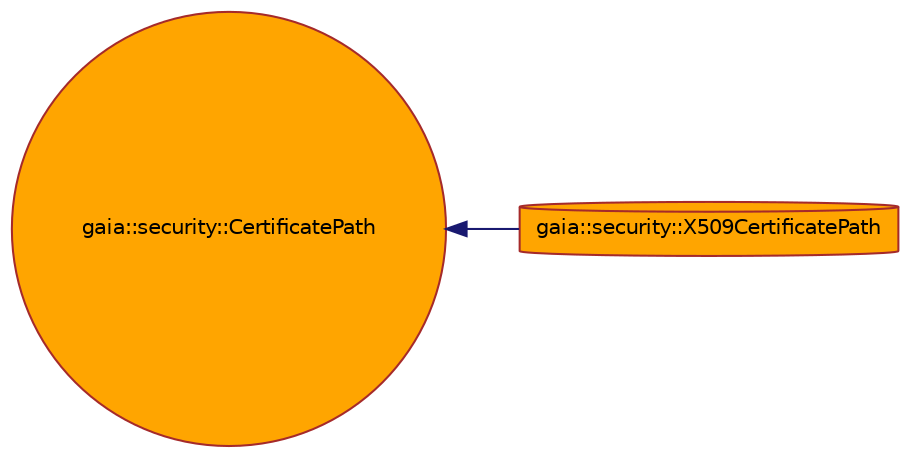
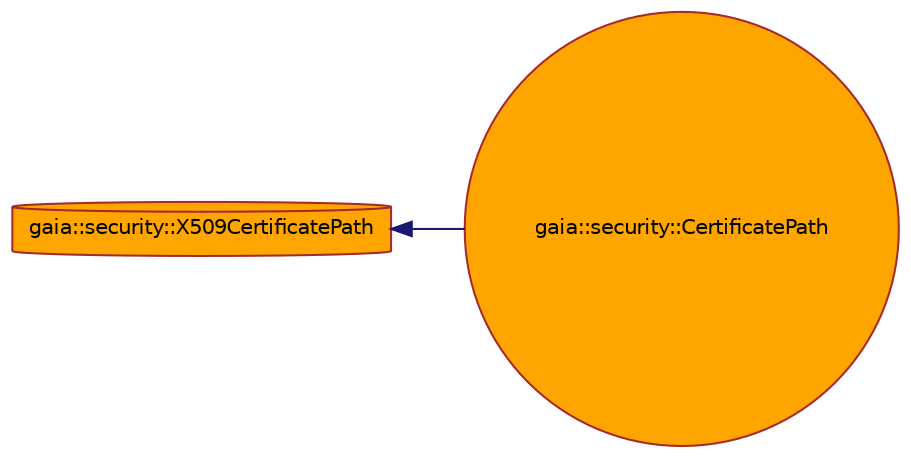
edge "gaia::security::X509CertificatePath" -> "gaia::security::CertificatePath": reversed
